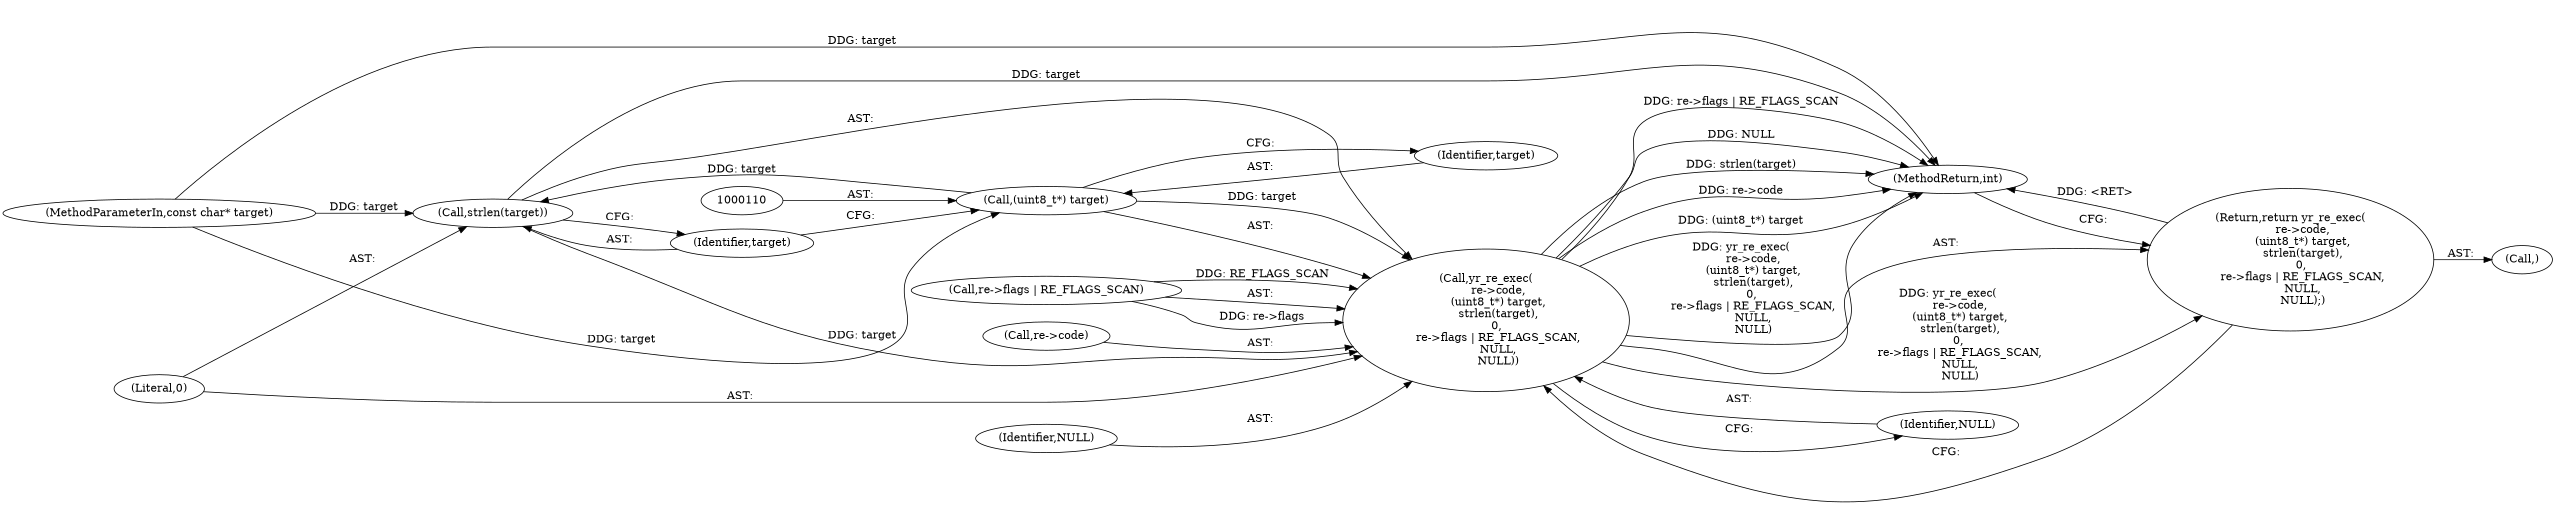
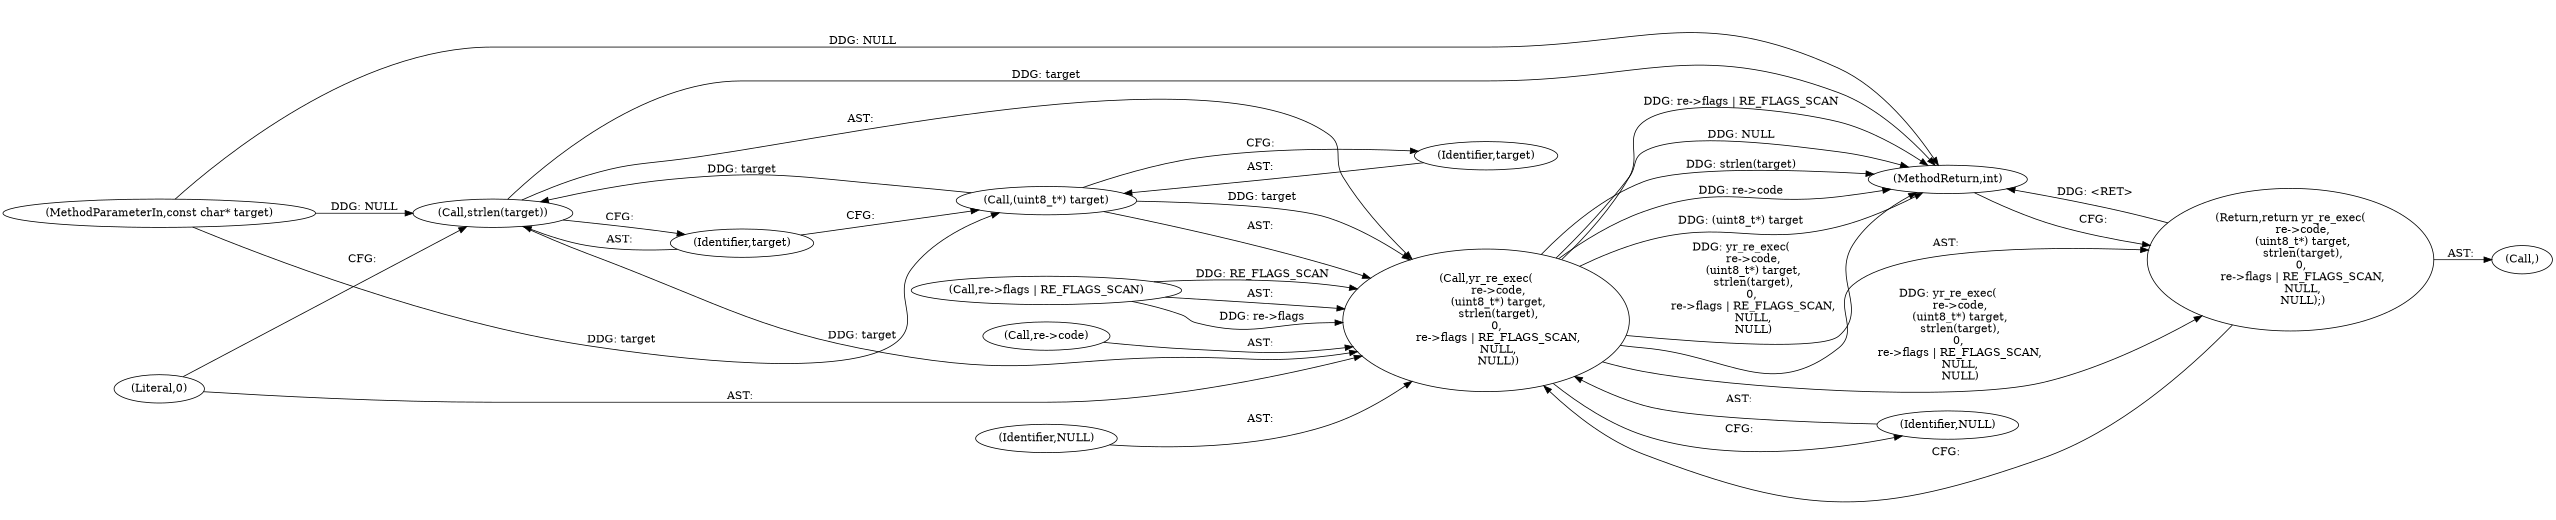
edge "(MethodParameterIn,const char* target)" -> "(MethodReturn,int)": label "DDG: target" -> "DDG: NULL"
node "1000110": removed
edge "(MethodParameterIn,const char* target)" -> "(Call,strlen(target))": label "DDG: target" -> "DDG: NULL"
edge "(Literal,0)" -> "(Call,strlen(target))": label "AST: " -> "CFG: "
